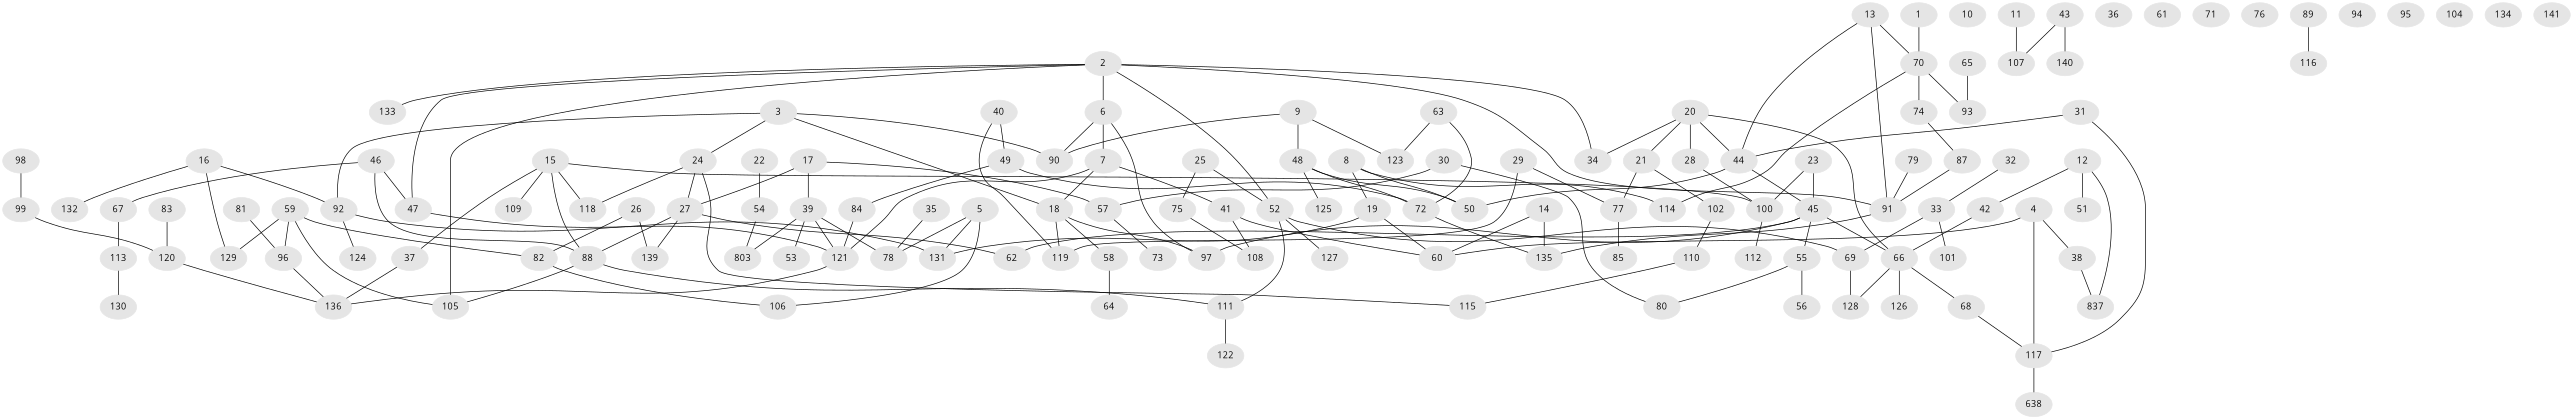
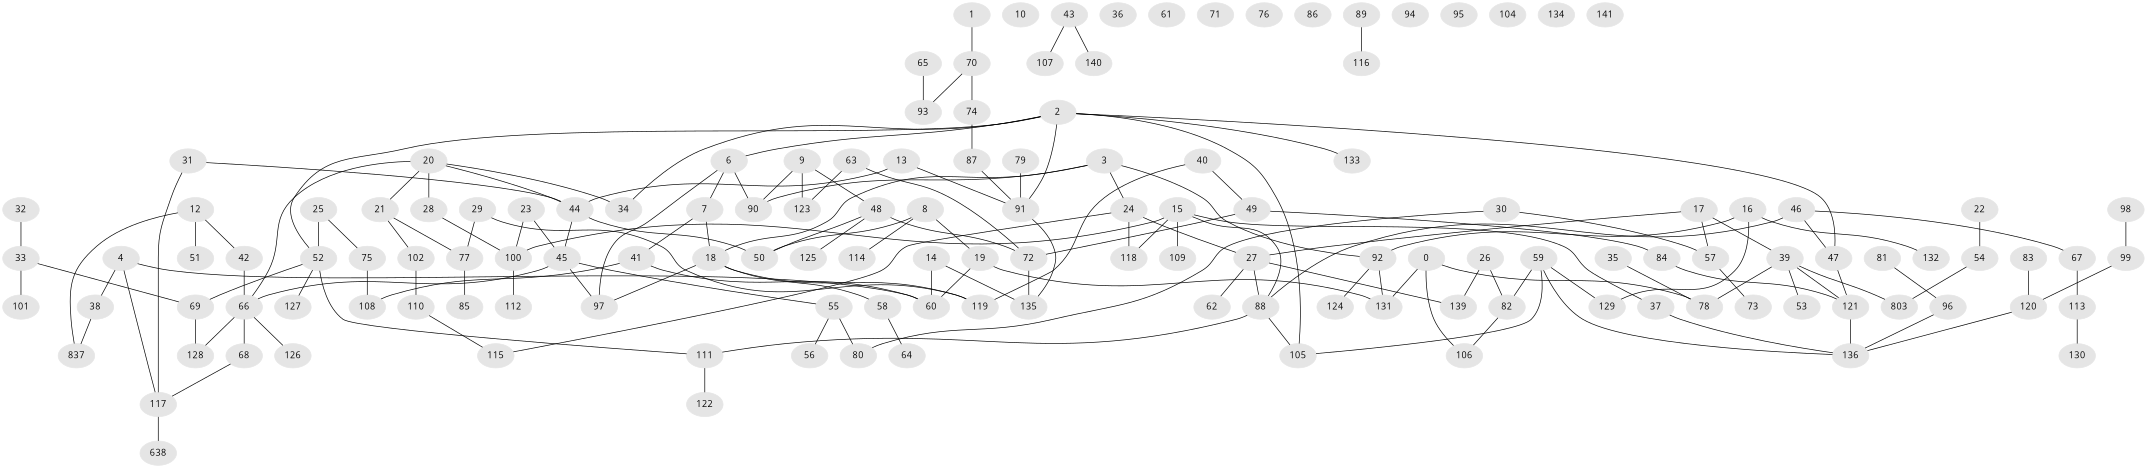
node "86": added
node "11": removed
edge "13" -- "70": removed
edge "70" -- "114": removed
edge "7" -- "121": removed
node "5": label "5" -> "0"
edge "45" -- "62": removed
edge "59" -- "96": now "59" -- "136"
